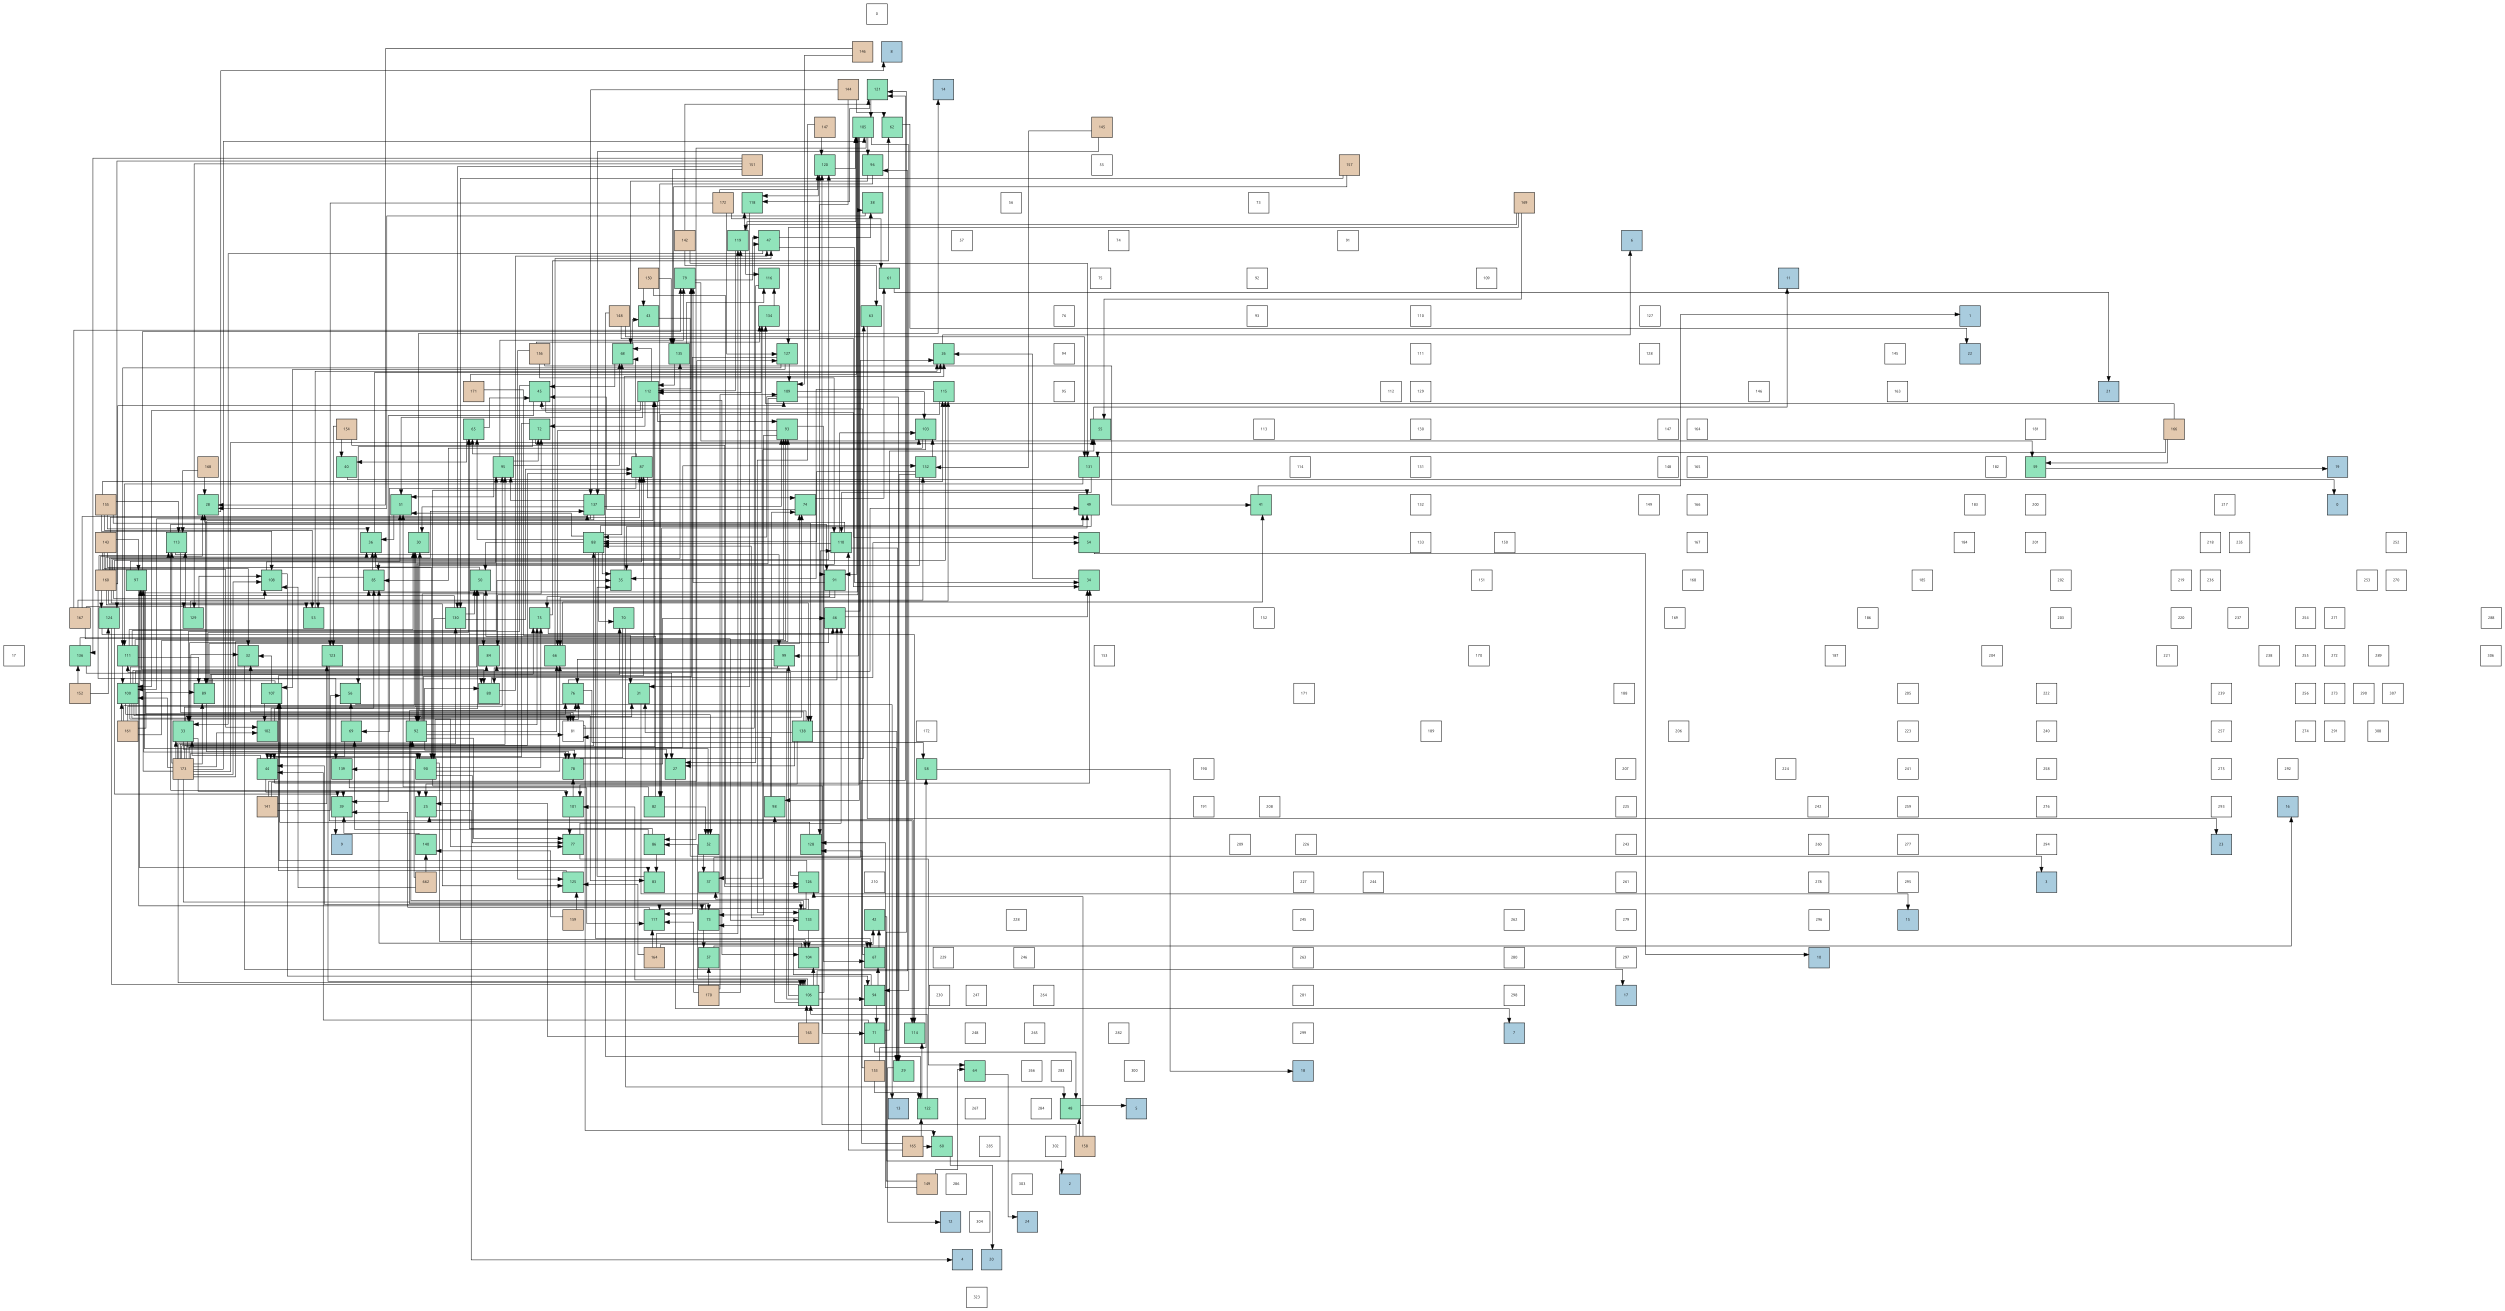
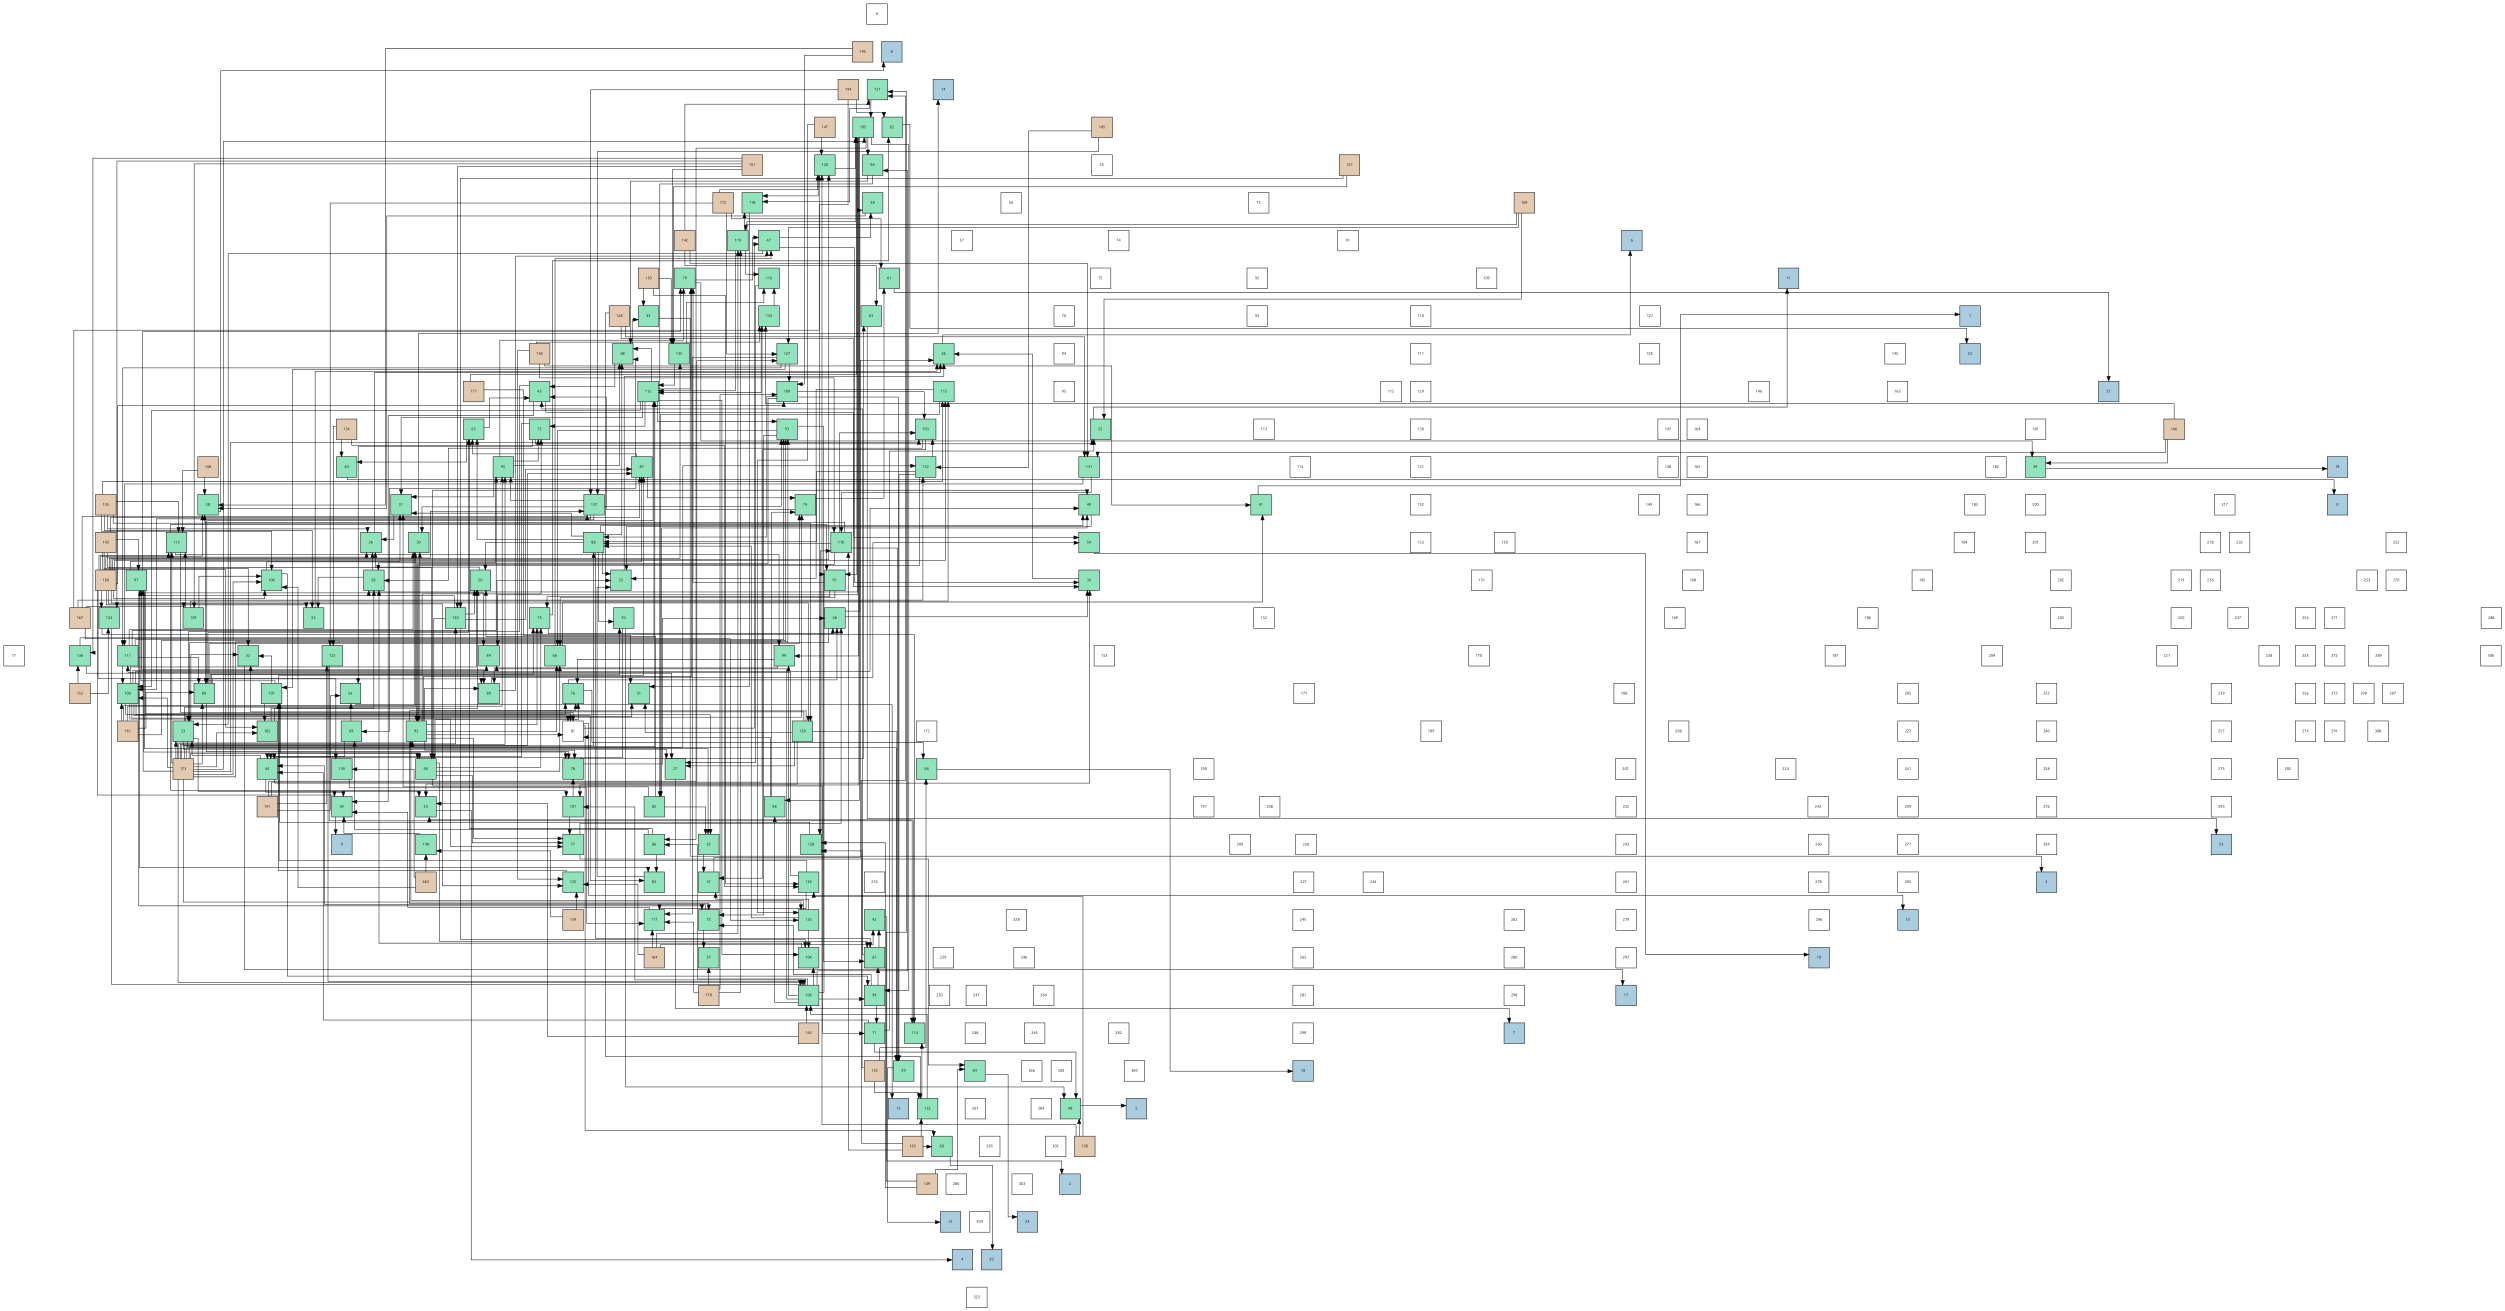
edge "124" -> "39": now "160" -> "39"
node "16": removed
edge "31" -> "15": now "81" -> "15"
